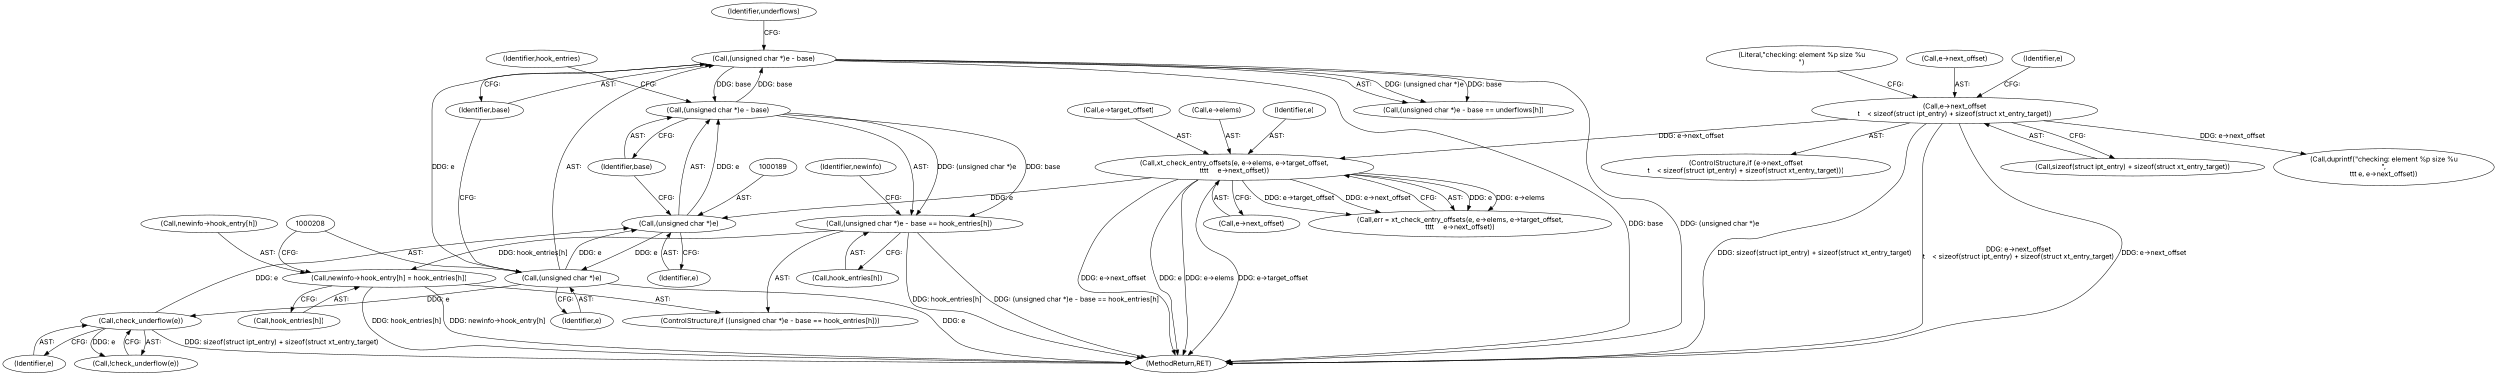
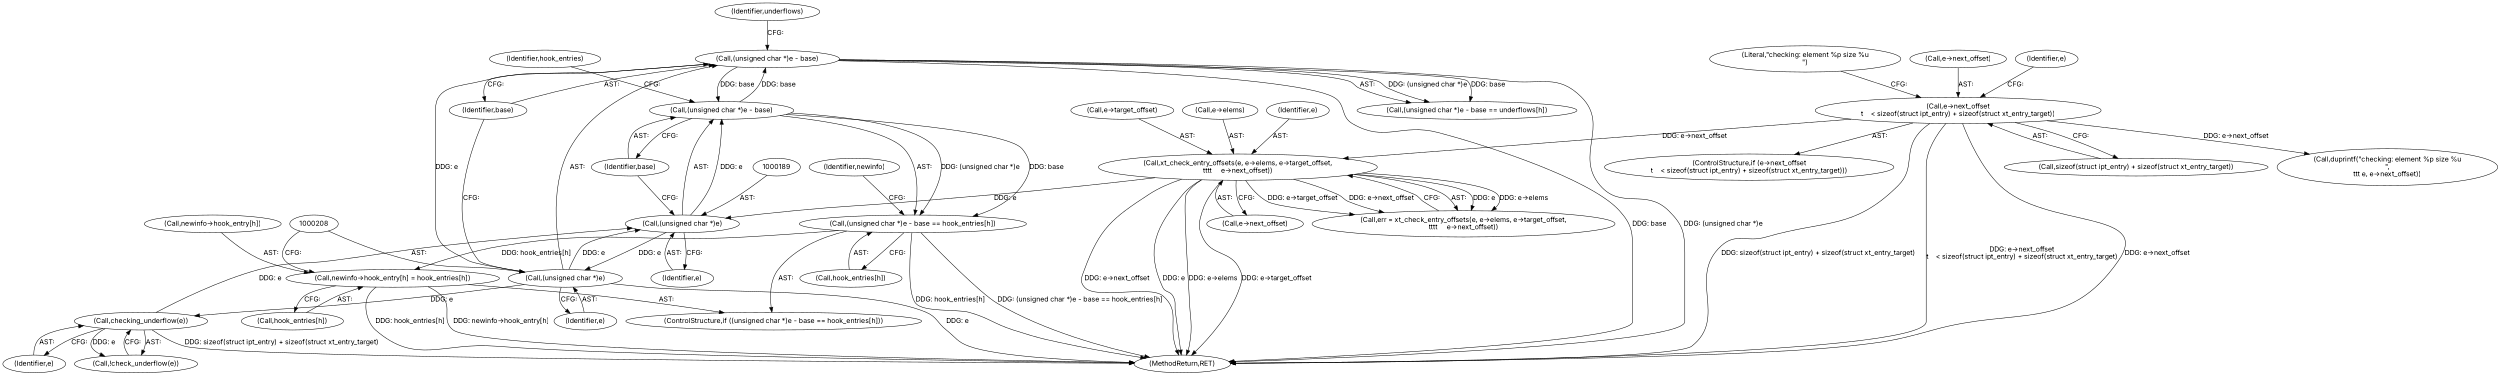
node "(Call,check_underflow(e))": label "(Call,check_underflow(e))" -> "(Call,checking_underflow(e))"
